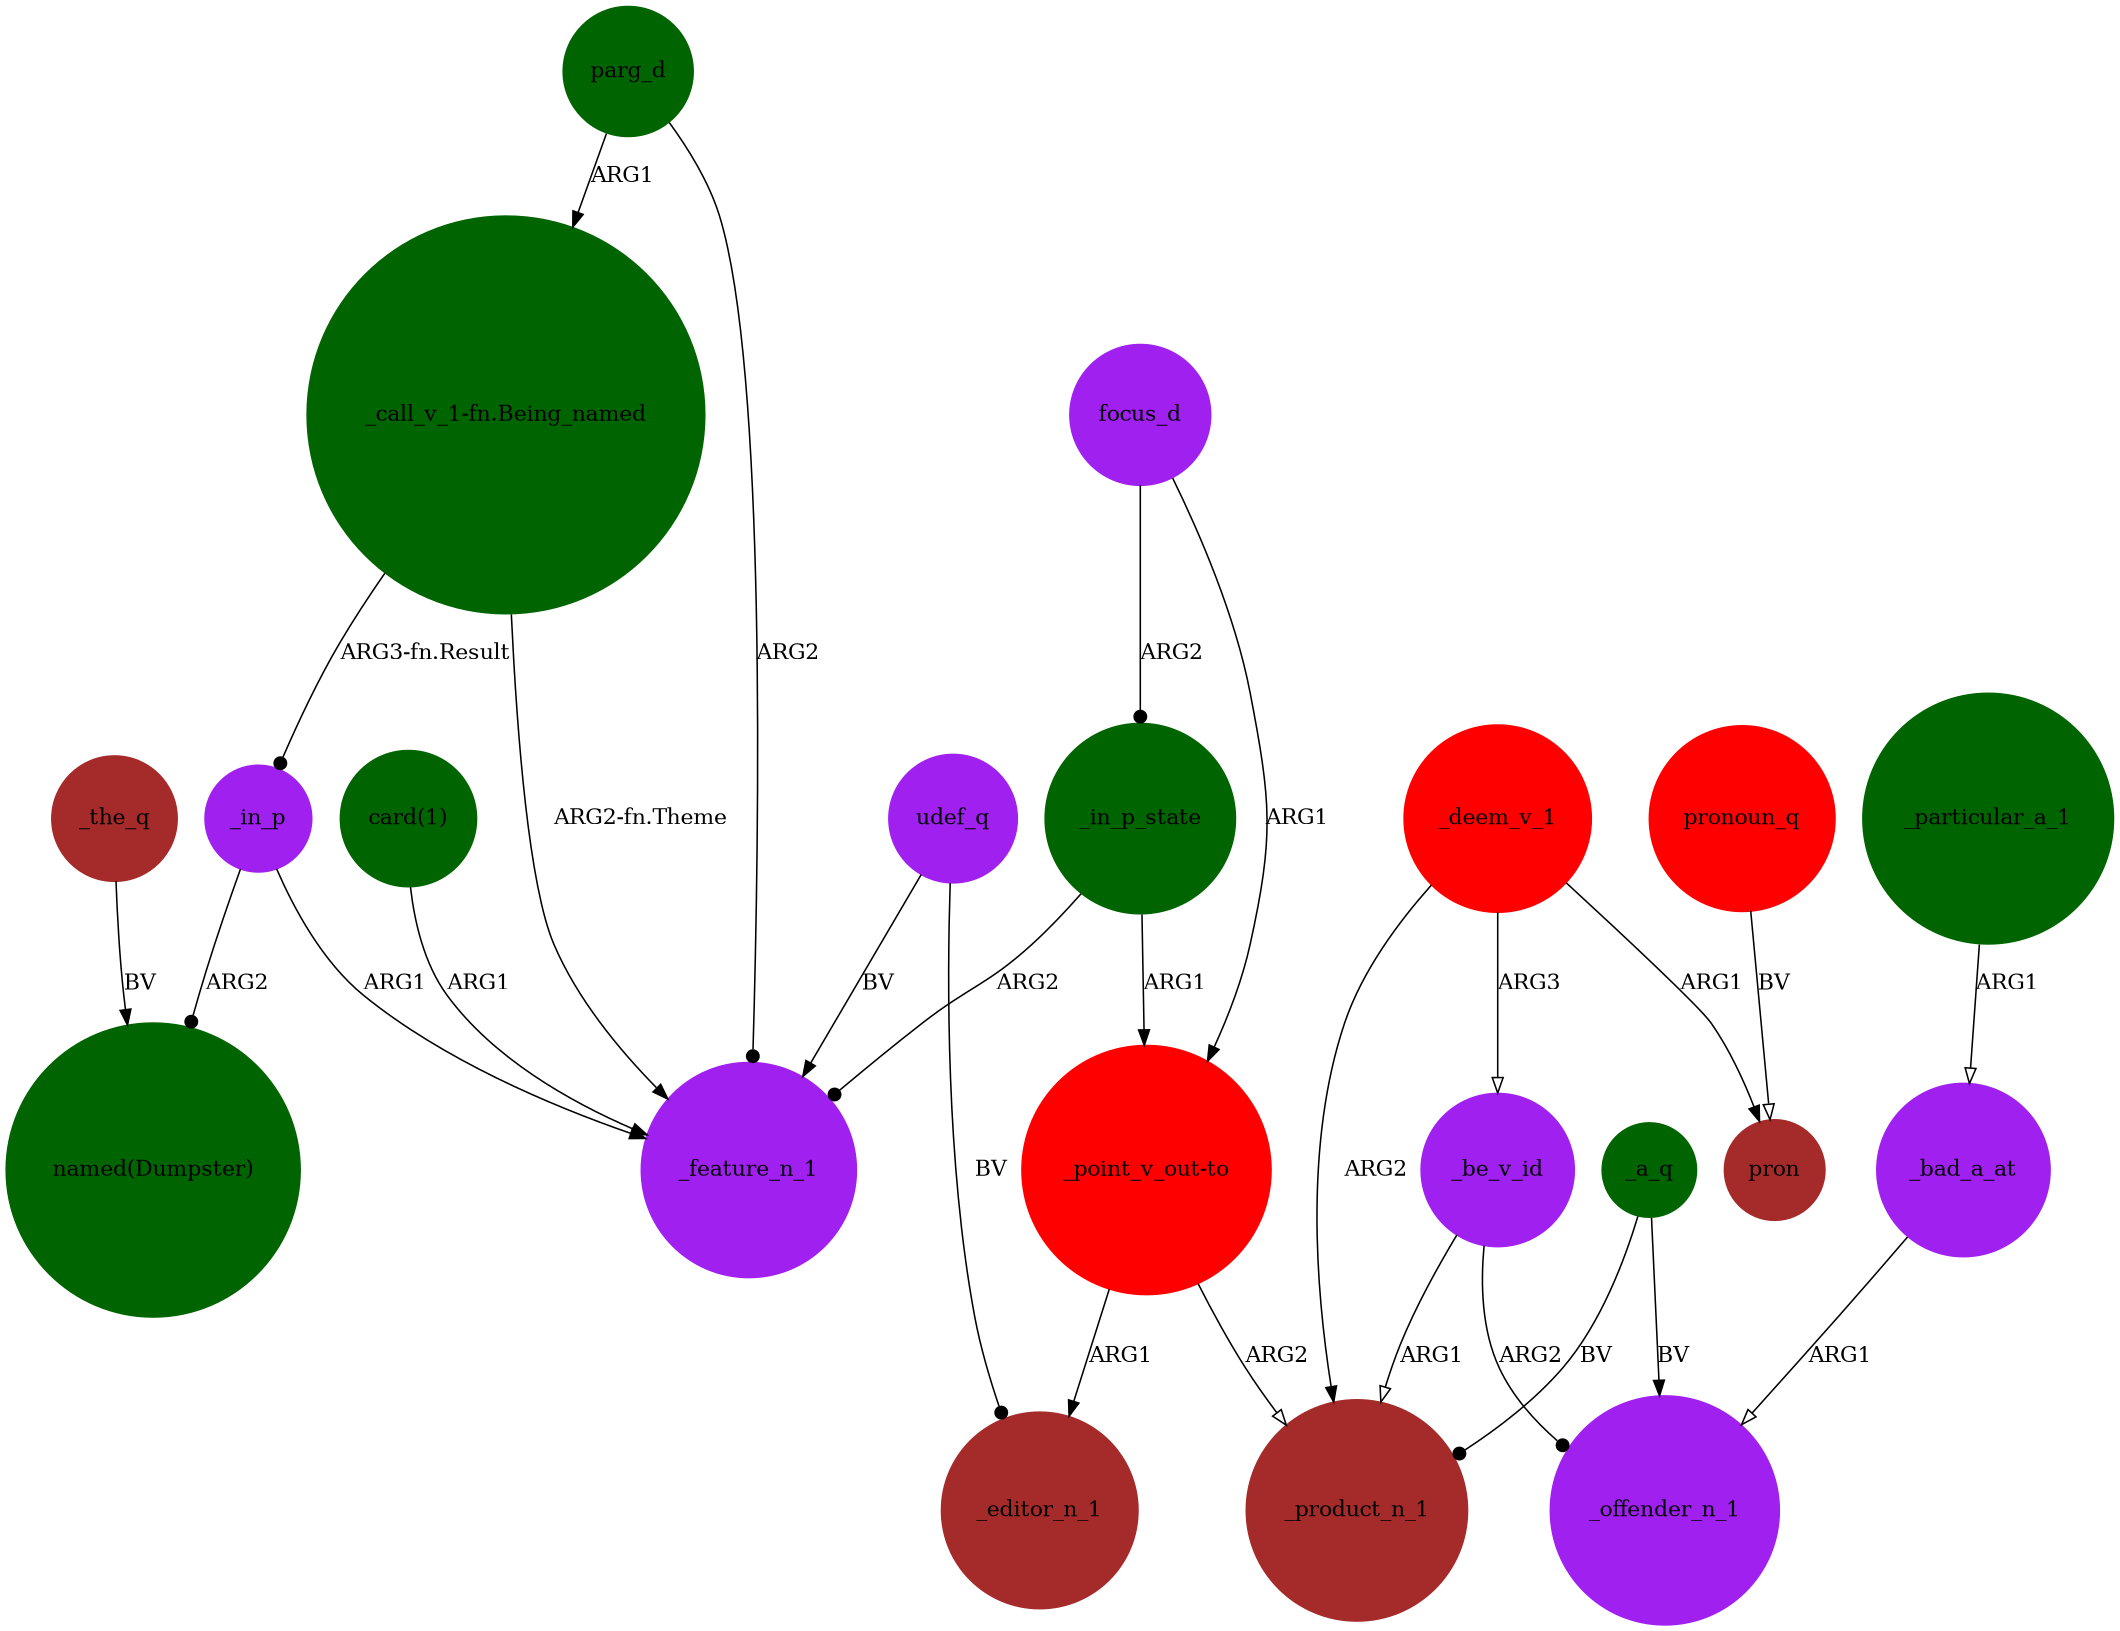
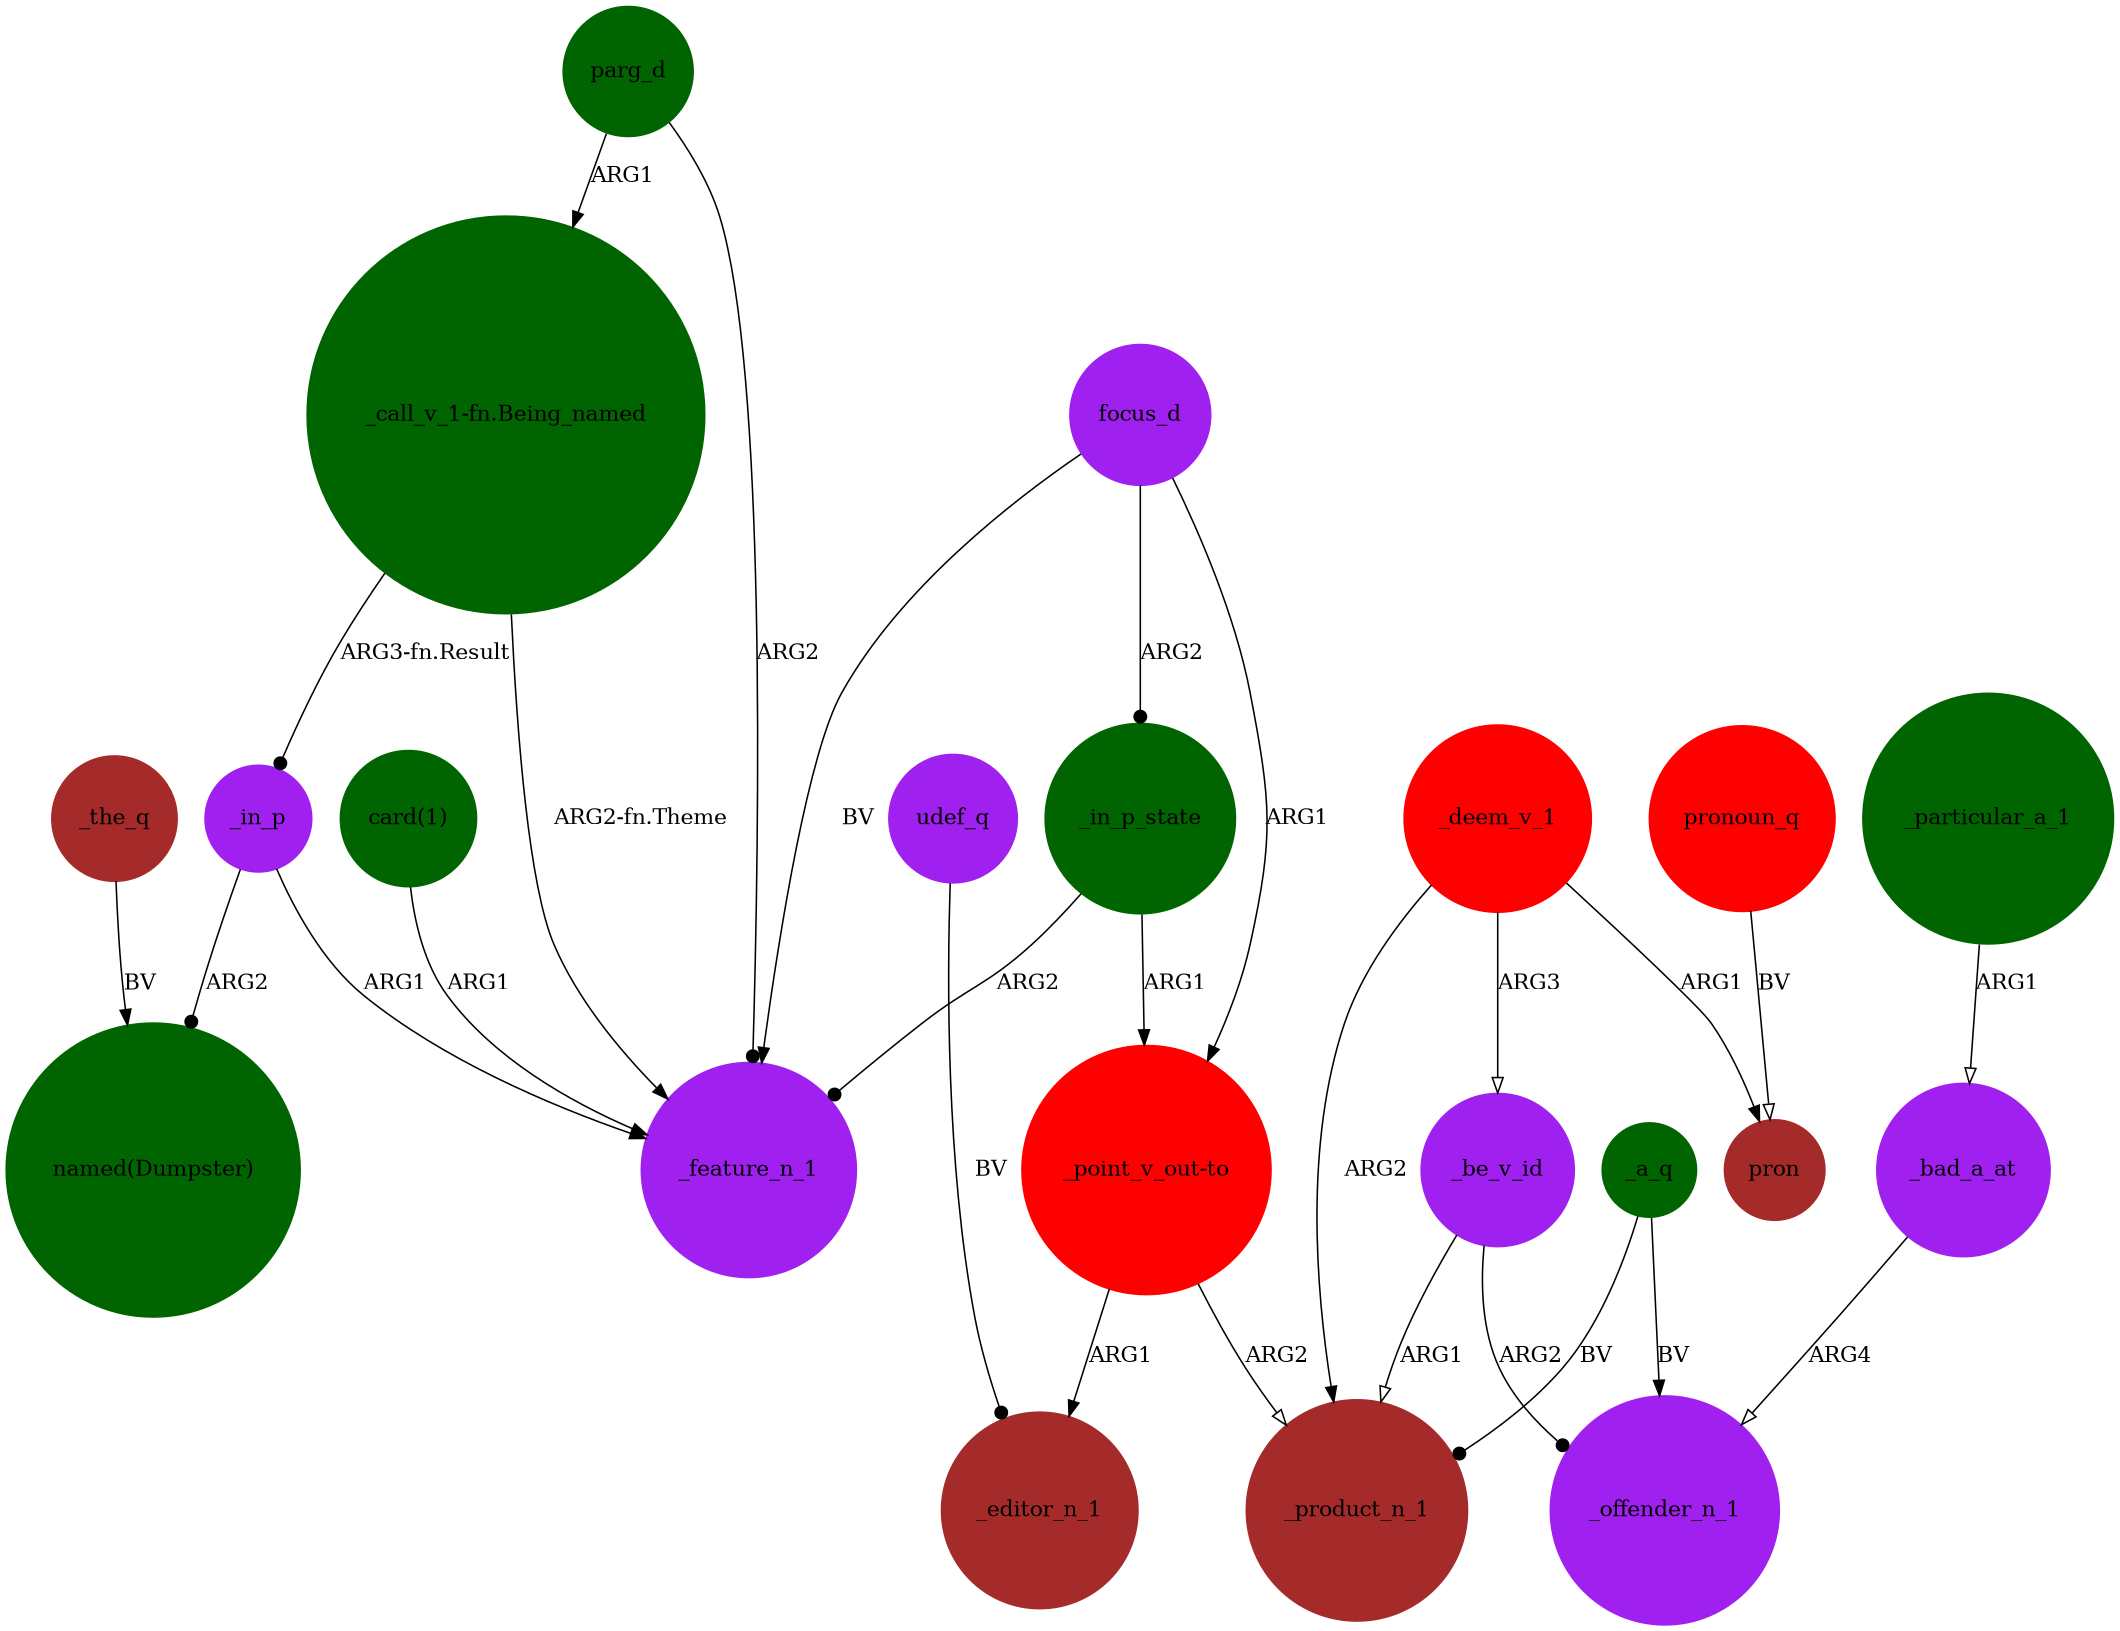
edge "udef_q" -> "_feature_n_1": now "focus_d" -> "_feature_n_1"
edge "_bad_a_at" -> "_offender_n_1": label "ARG1" -> "ARG4"
